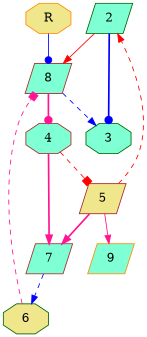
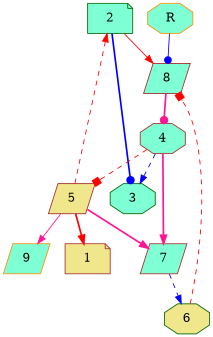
node "R": fillcolor khaki -> aquamarine
node "2": shape parallelogram -> note
edge "8" -> "3": now "4" -> "3"
edge "6" -> "8": color deeppink -> red
node "1": added
